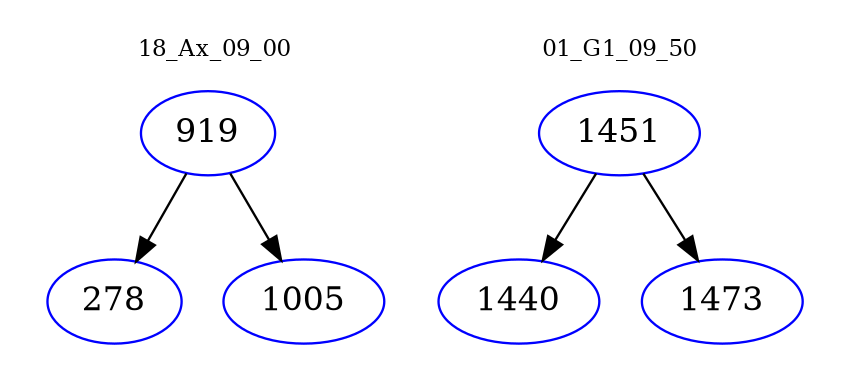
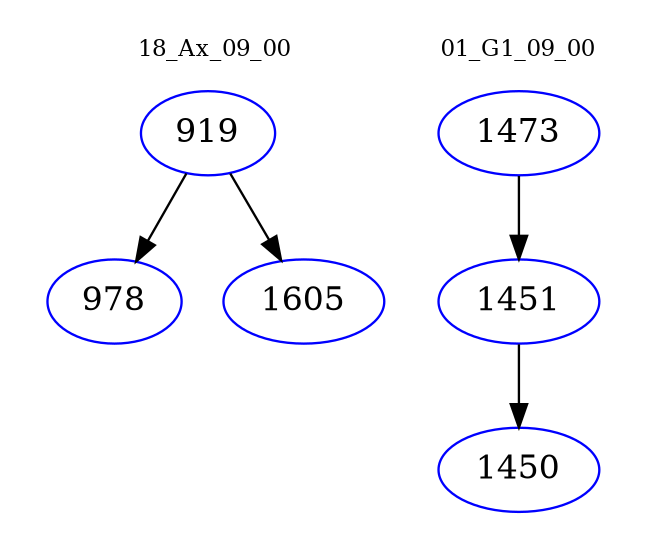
cluster "01_G1_09_50": label "01_G1_09_50" -> "01_G1_09_00"
edge "1451" -> "1473": reversed
node "278": label "278" -> "978"
node "1005": label "1005" -> "1605"
node "1440": label "1440" -> "1450"
